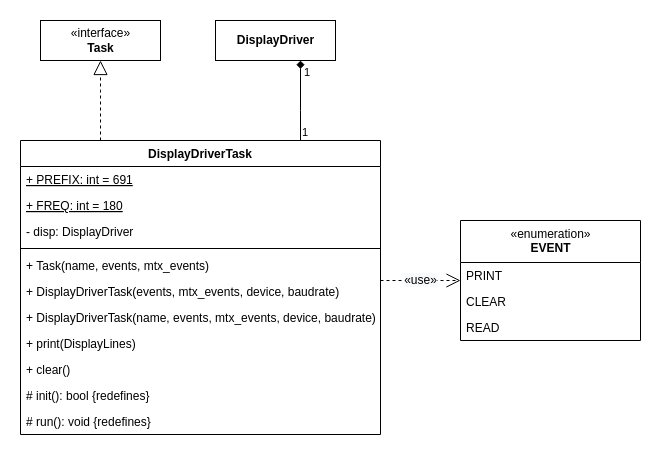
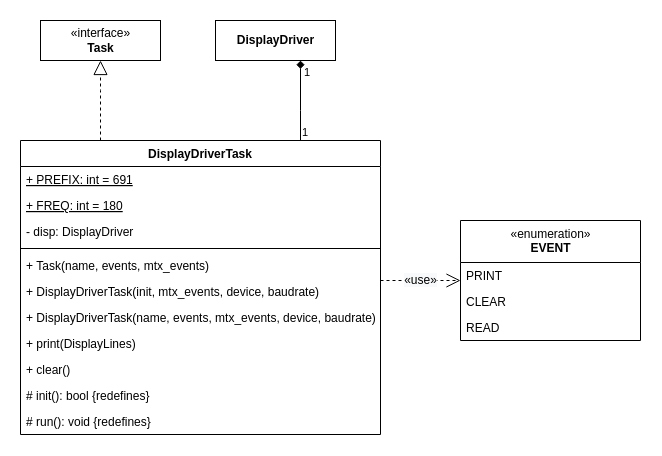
node "+ DisplayDriverTask(events, mtx_events, device, baudrate)": label "+ DisplayDriverTask(events, mtx_events, device, baudrate)" -> "+ DisplayDriverTask(init, mtx_events, device, baudrate)"
